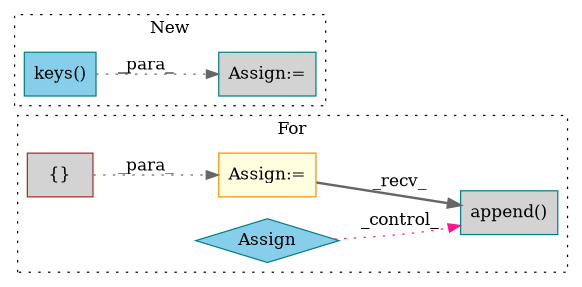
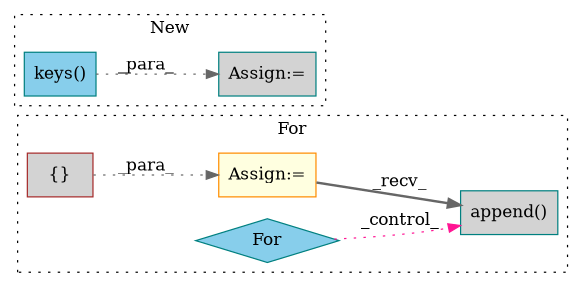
node "Assign": label "Assign" -> "For"
